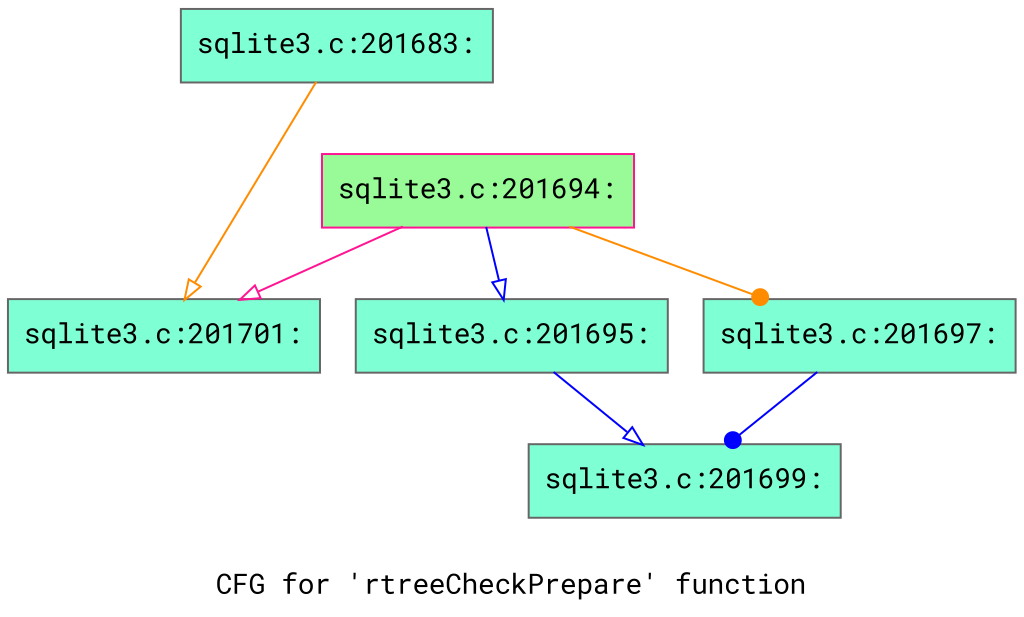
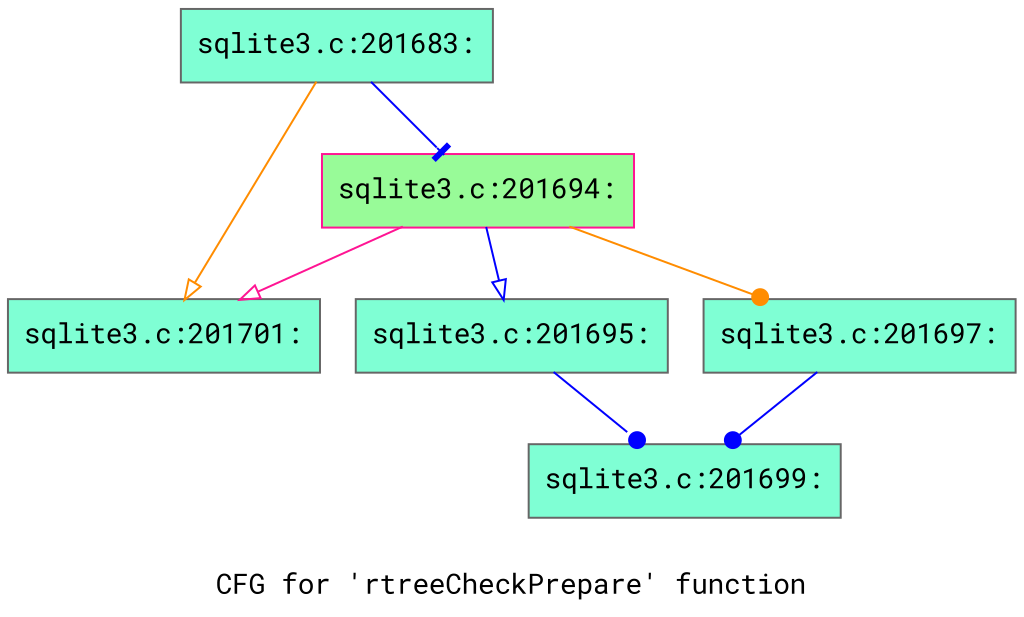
edge "sqlite3.c:201683:" -> "sqlite3.c:201694:": added
edge "sqlite3.c:201695:" -> "sqlite3.c:201699:": arrowhead onormal -> dot
